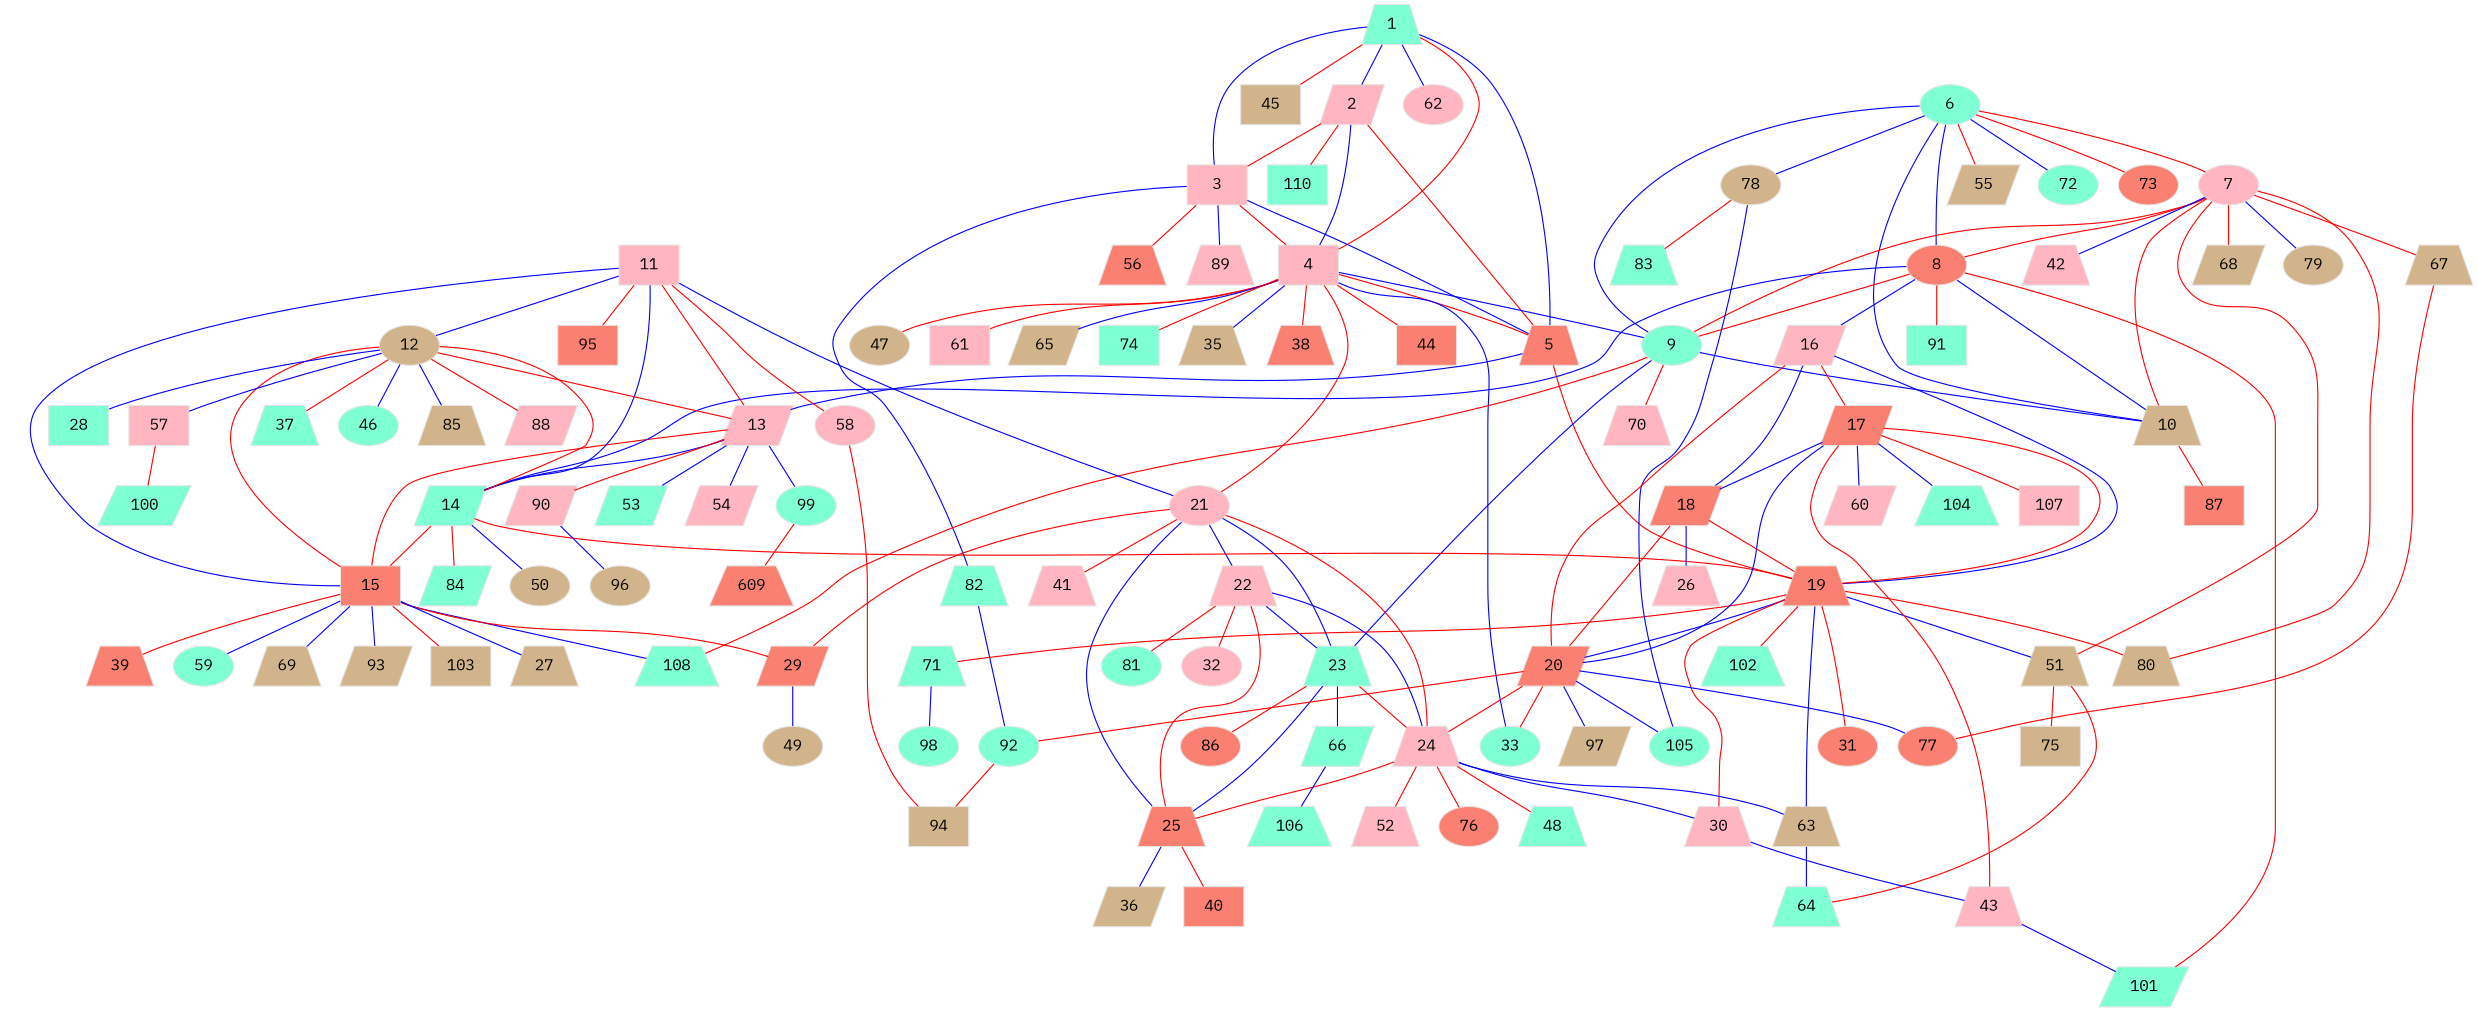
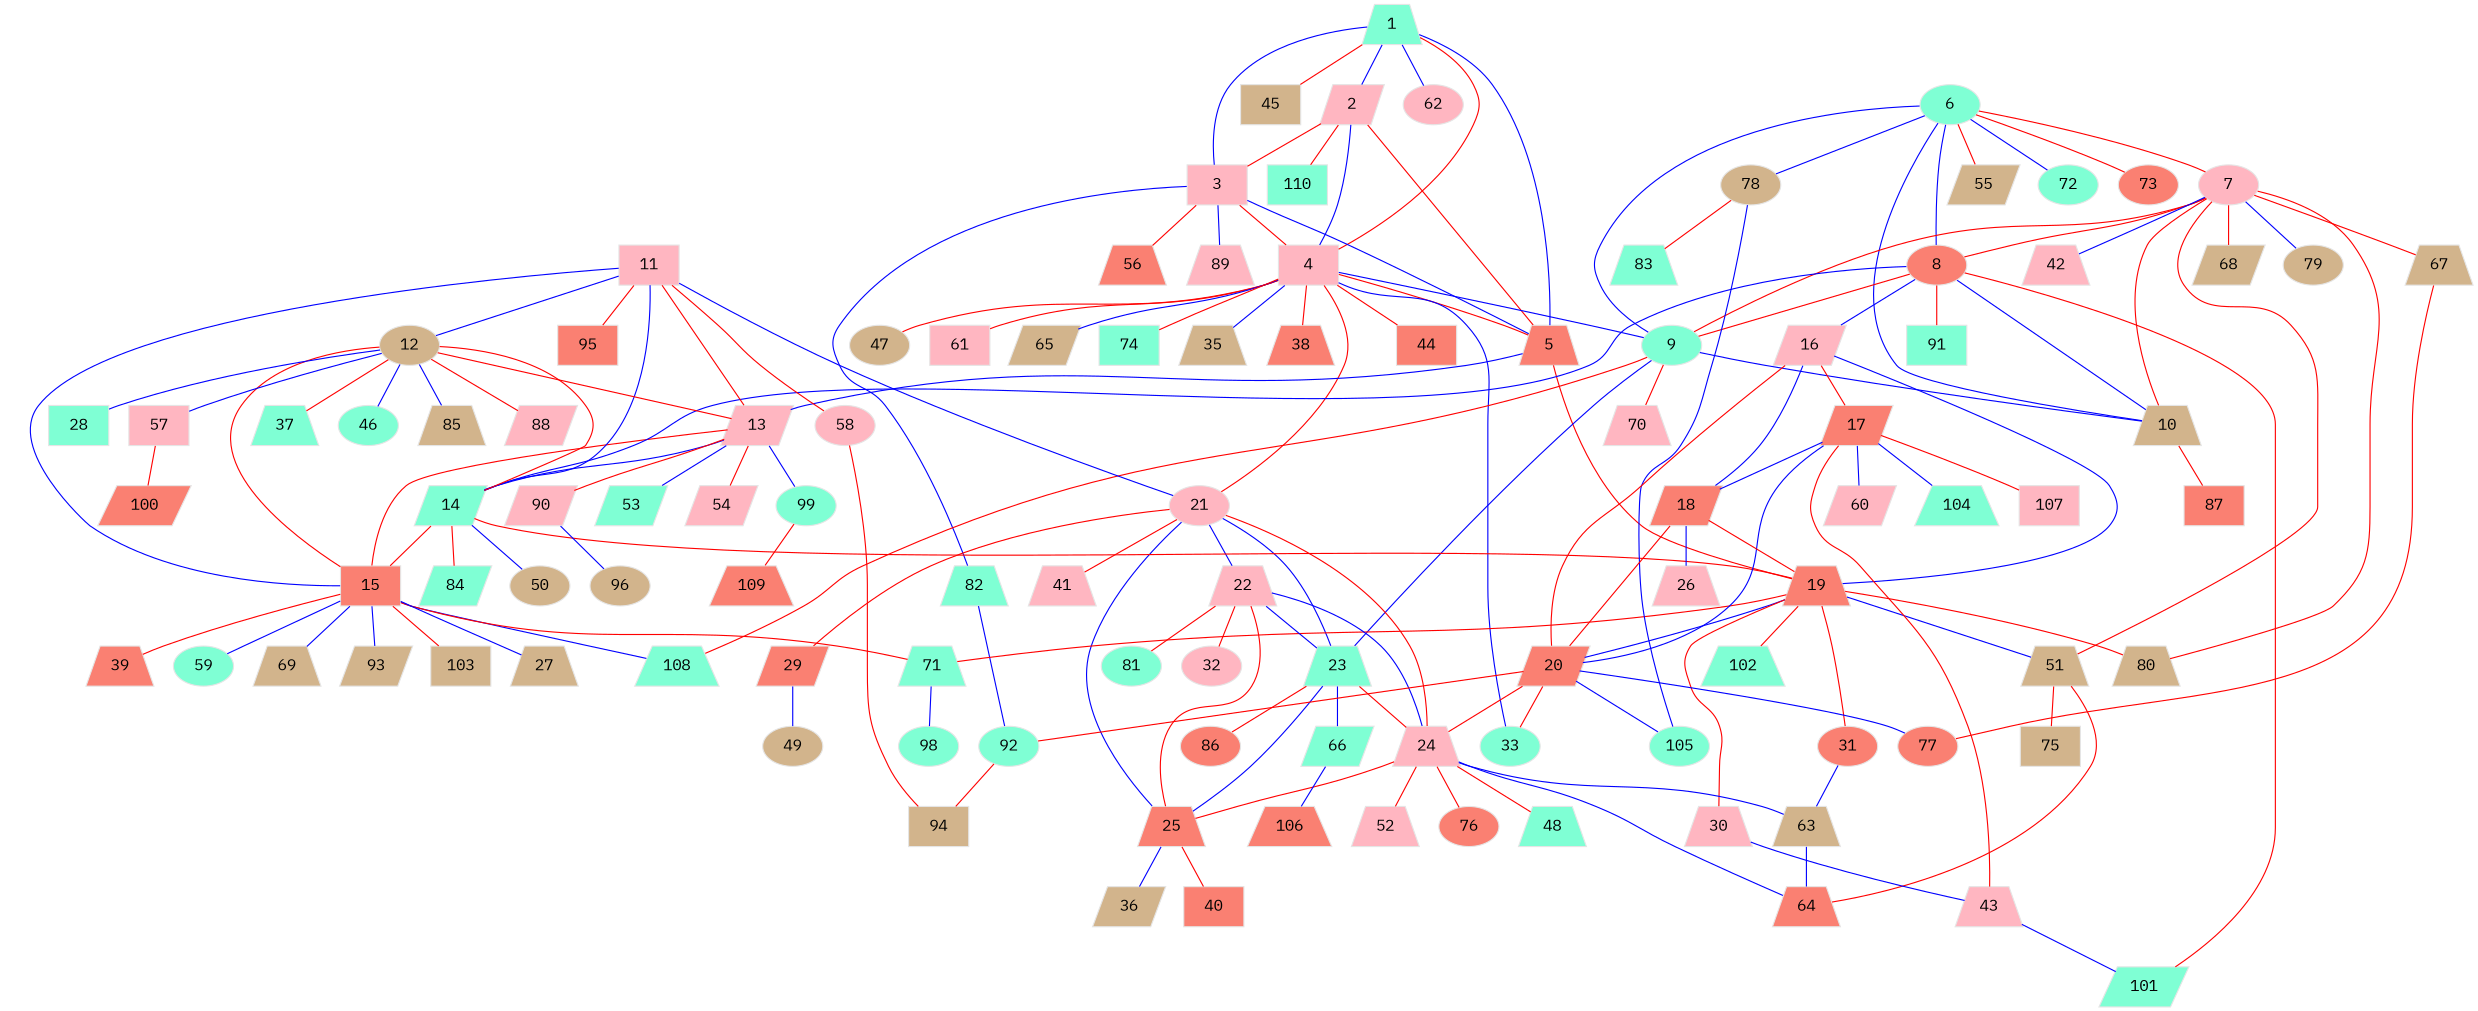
edge "13" -- "54": color blue -> red
node "100": fillcolor aquamarine -> salmon
edge "17" -- "19": removed
node "609": label "609" -> "109"
edge "15" -- "29": now "15" -- "71"
edge "19" -- "63": now "31" -- "63"
node "97": removed
edge "24" -- "30": now "24" -- "64"
node "106": fillcolor aquamarine -> salmon
node "64": fillcolor aquamarine -> salmon
